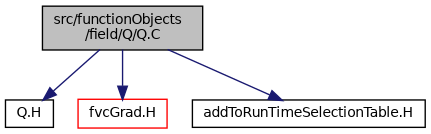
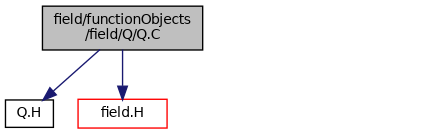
node "src/functionObjects /field/Q/Q.C": label "src/functionObjects /field/Q/Q.C" -> "field/functionObjects /field/Q/Q.C"
node "fvcGrad.H": label "fvcGrad.H" -> "field.H"
node "addToRunTimeSelectionTable.H": removed
